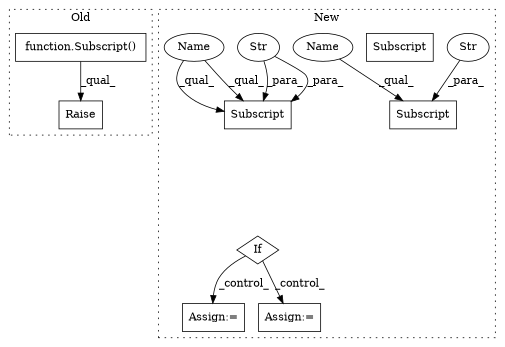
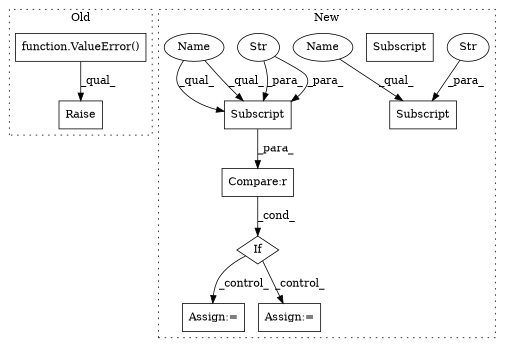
node "function.Subscript()": label "function.Subscript()" -> "function.ValueError()"
node "Compare:r": added
